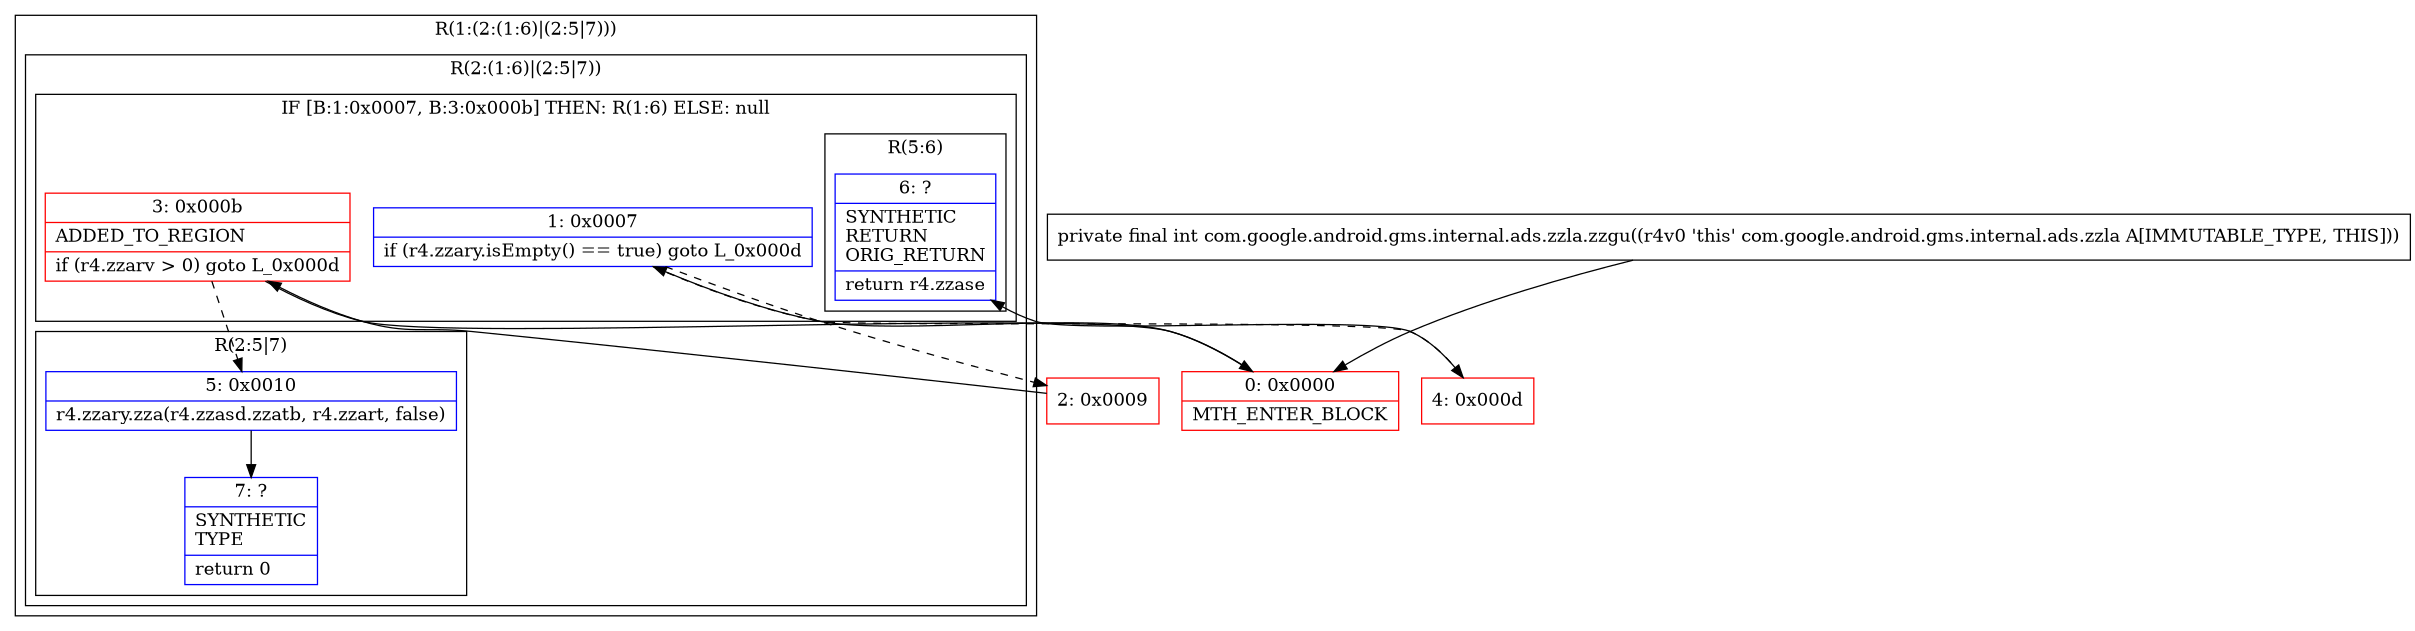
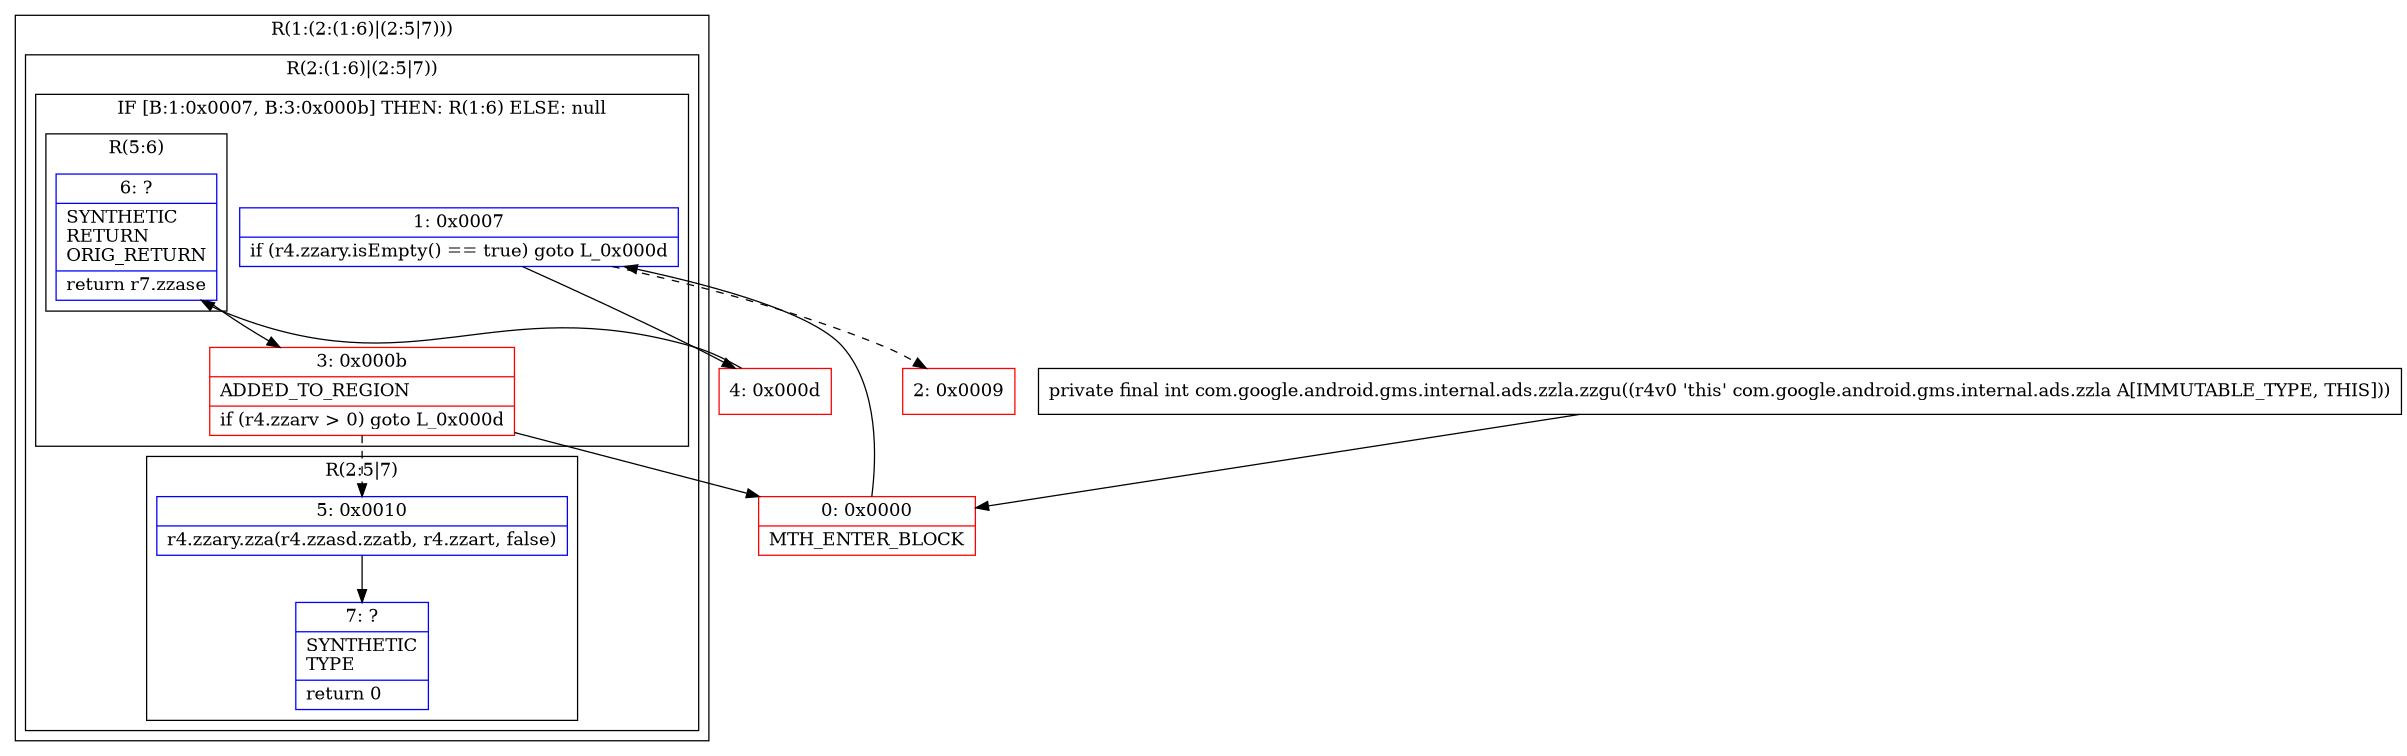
node "6: ?": text "return r4.zzase" -> "return r7.zzase"
edge "1: 0x0007" -> "4: 0x000d": style dashed -> solid
edge "2: 0x0009" -> "3: 0x000b": now "6: ?" -> "3: 0x000b"
